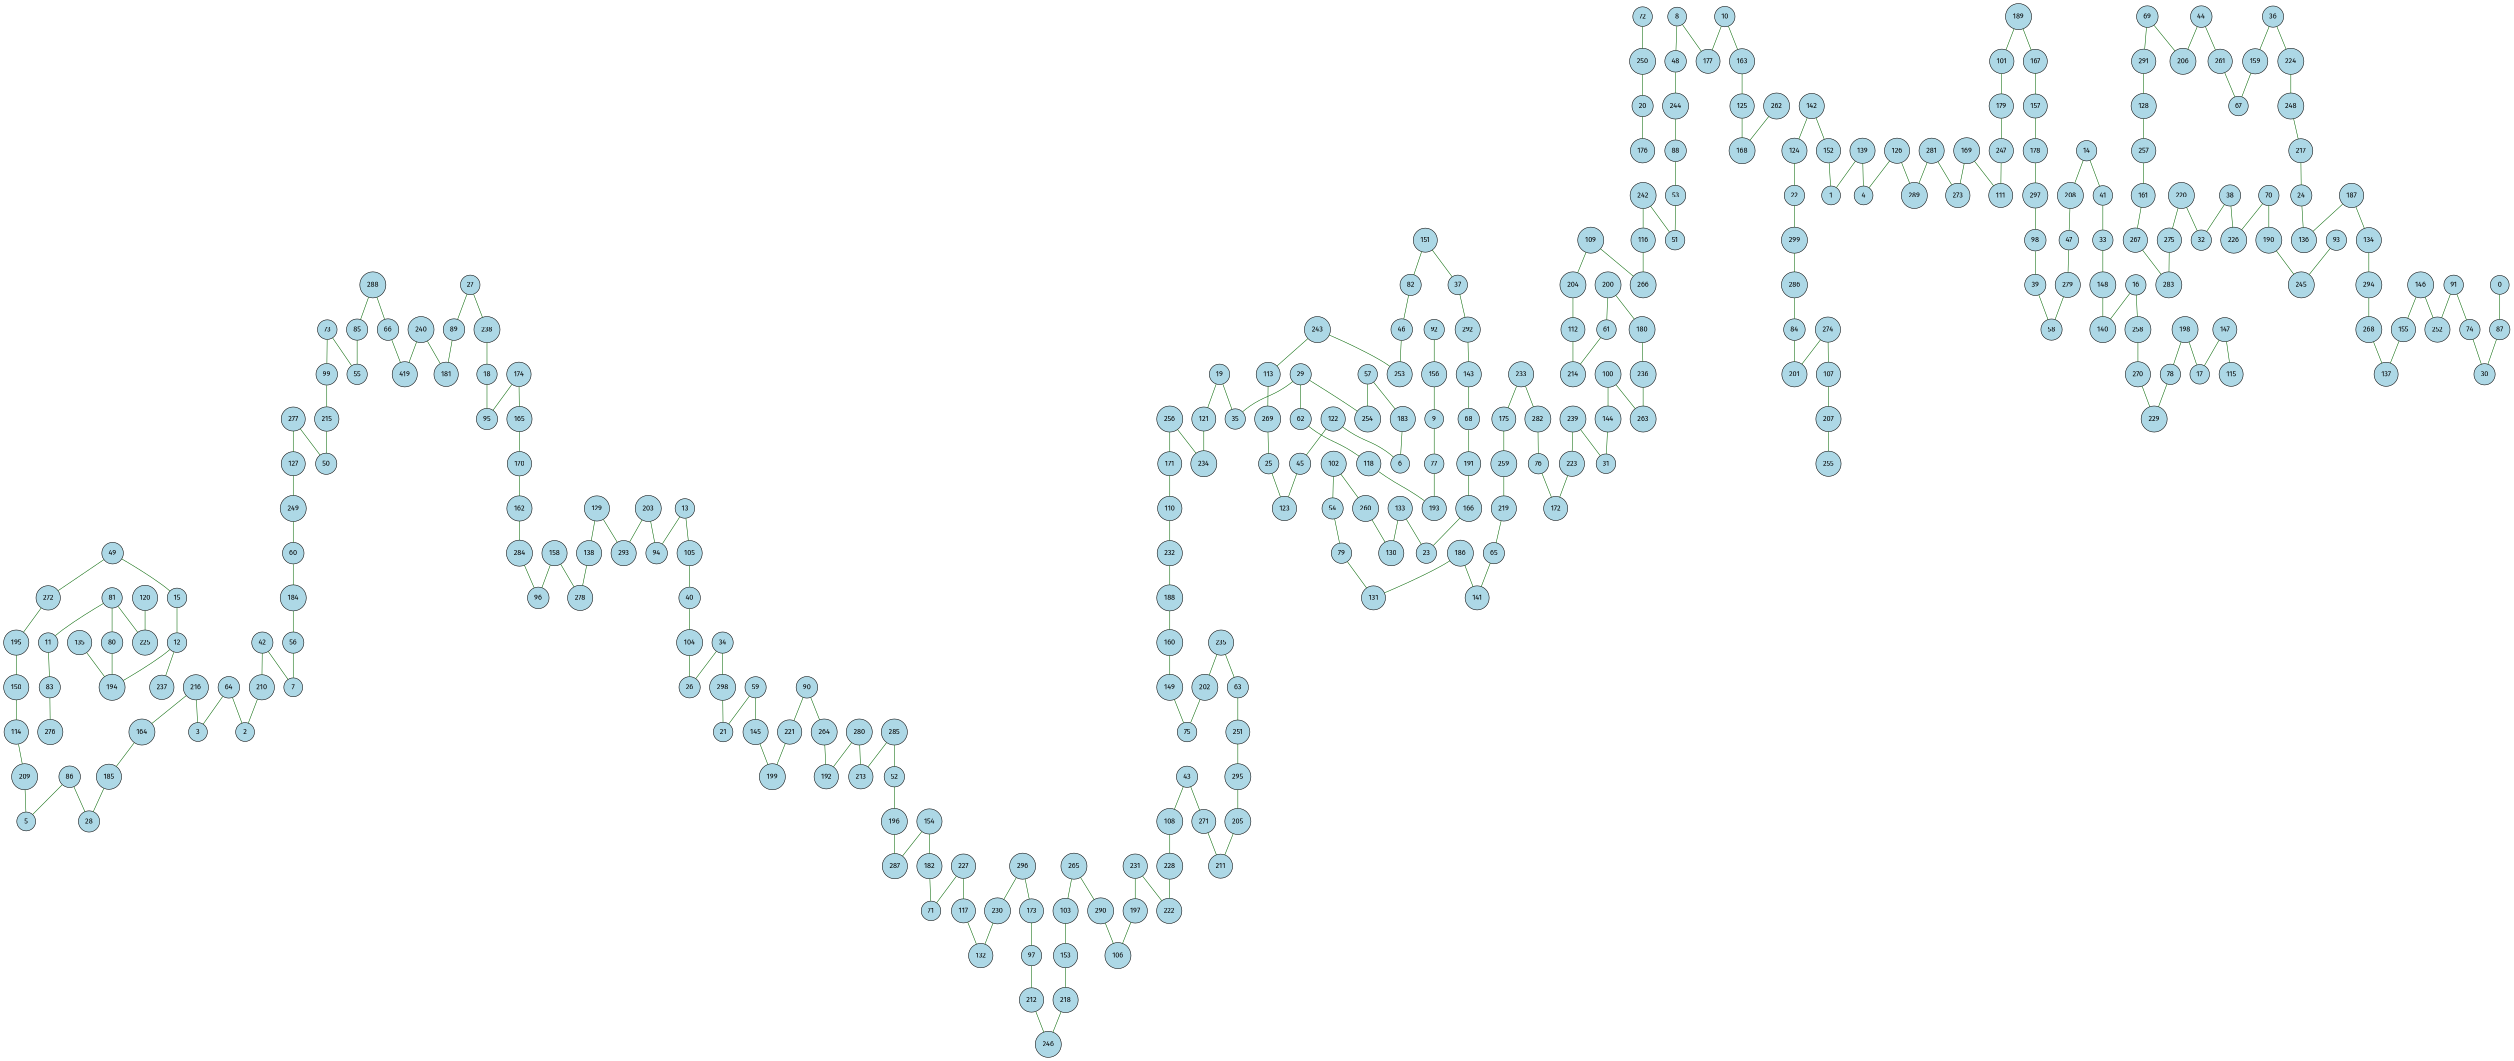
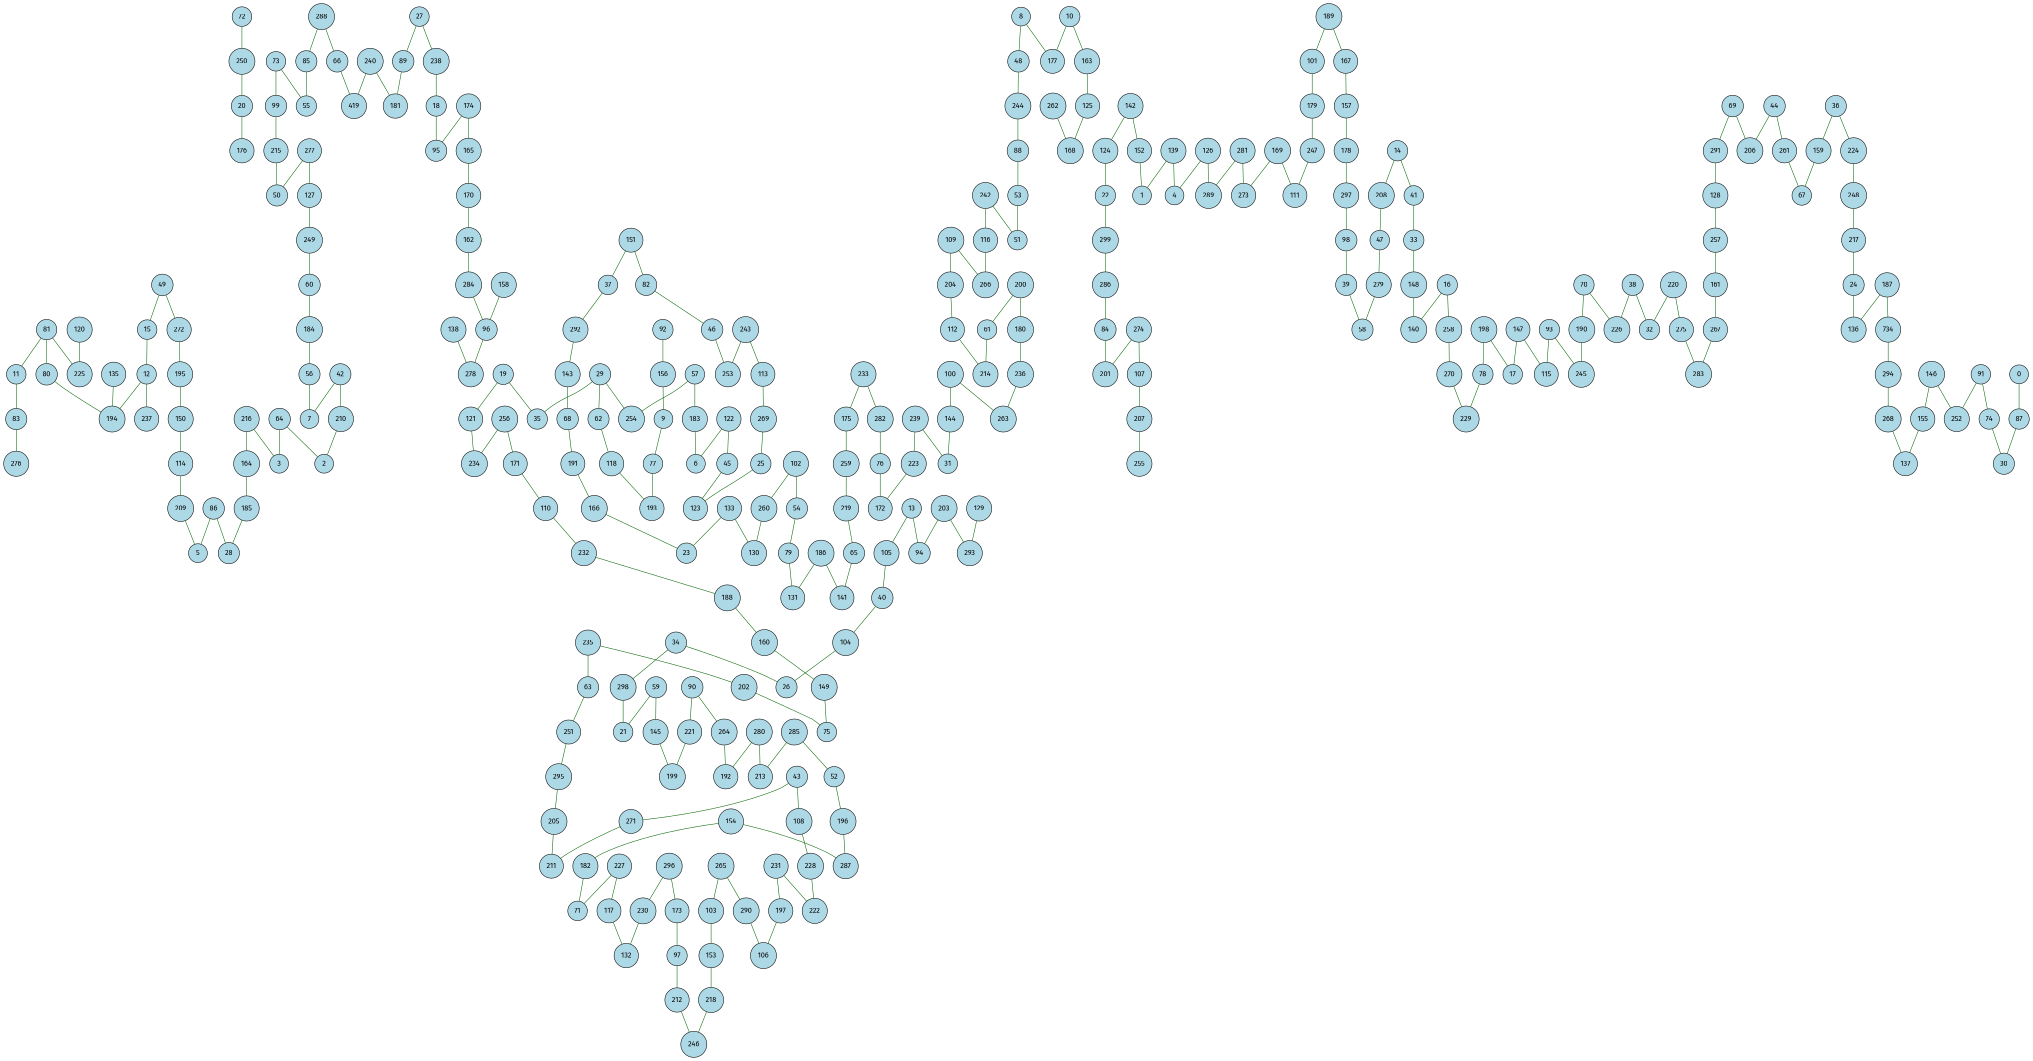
node "134": label "134" -> "734"
edge "93" -- "115": added
edge "129" -- "138": removed
edge "158" -- "278": now "96" -- "278"
